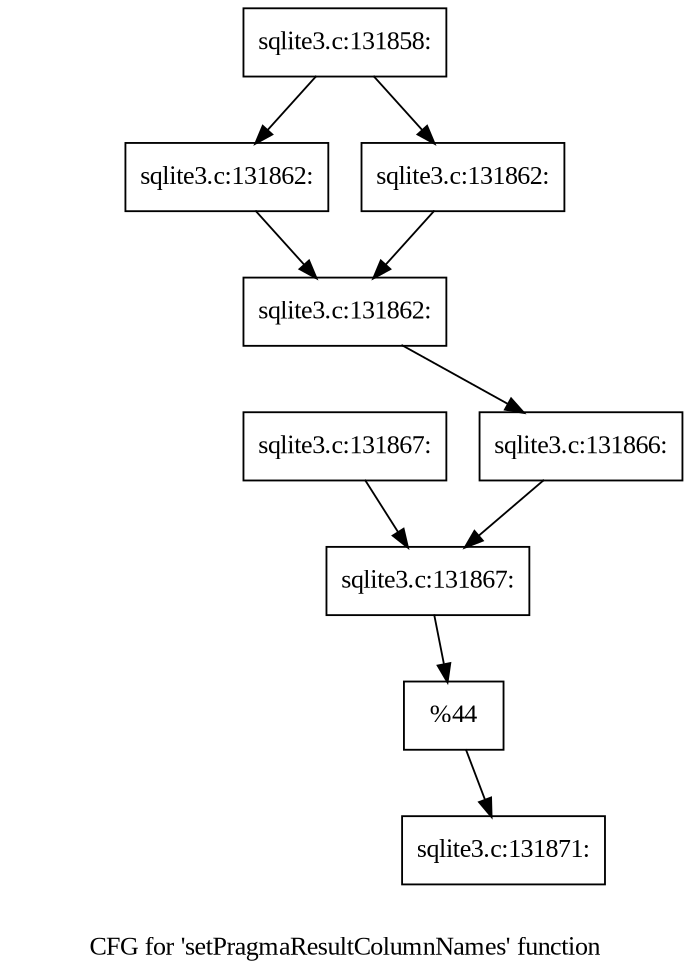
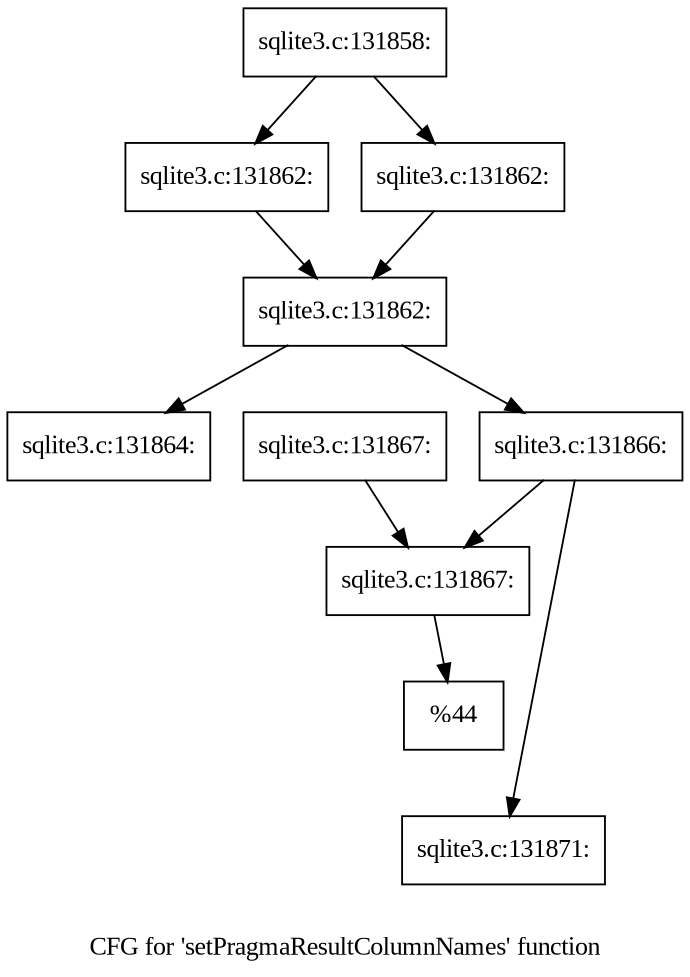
node "sqlite3.c:131864:": added
edge "%44" -> "sqlite3.c:131871:": now "sqlite3.c:131866:" -> "sqlite3.c:131871:"
